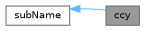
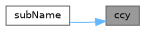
edge "ccy" -> "subName": reversed
